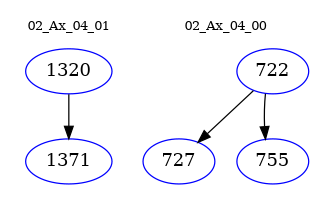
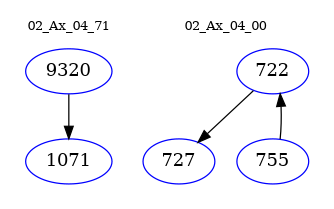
cluster "02_Ax_04_01": label "02_Ax_04_01" -> "02_Ax_04_71"
node "1320": label "1320" -> "9320"
edge "722" -> "755": reversed
node "1371": label "1371" -> "1071"
